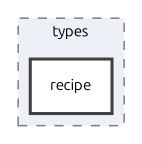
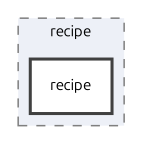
cluster "types": label "types" -> "recipe"
